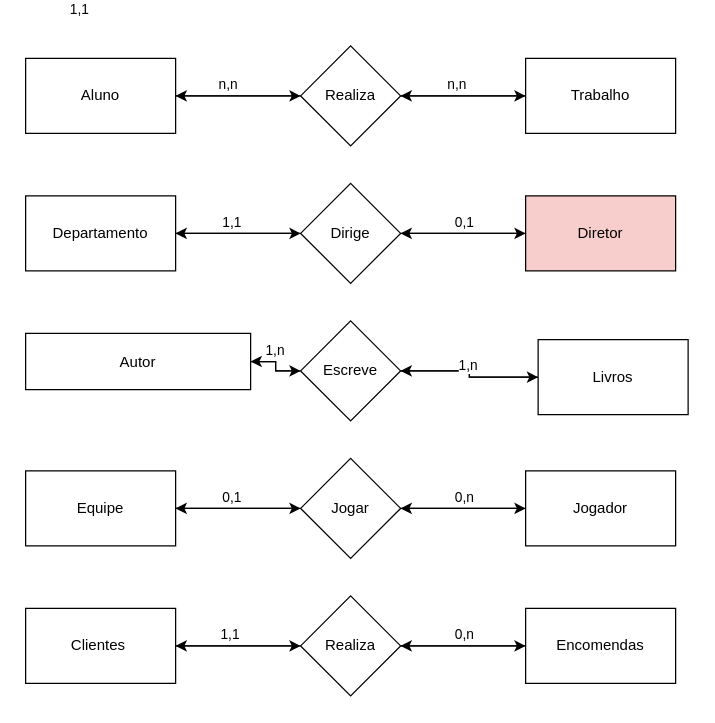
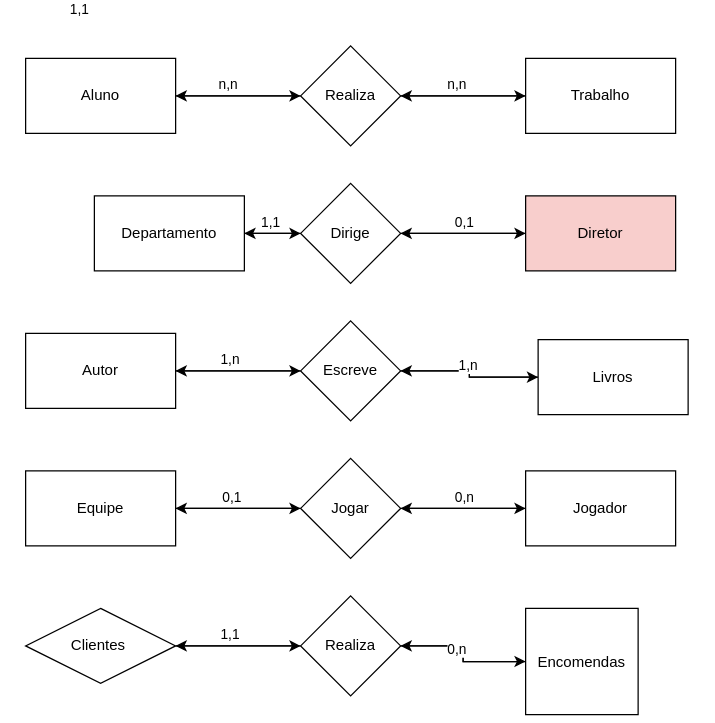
node "Departamento": moved (101, 233) -> (169, 233)
node "Autor": size 225x56 -> 150x75
node "Clientes": shape rectangle -> diamond
node "Encomendas": size 150x75 -> 113x106
